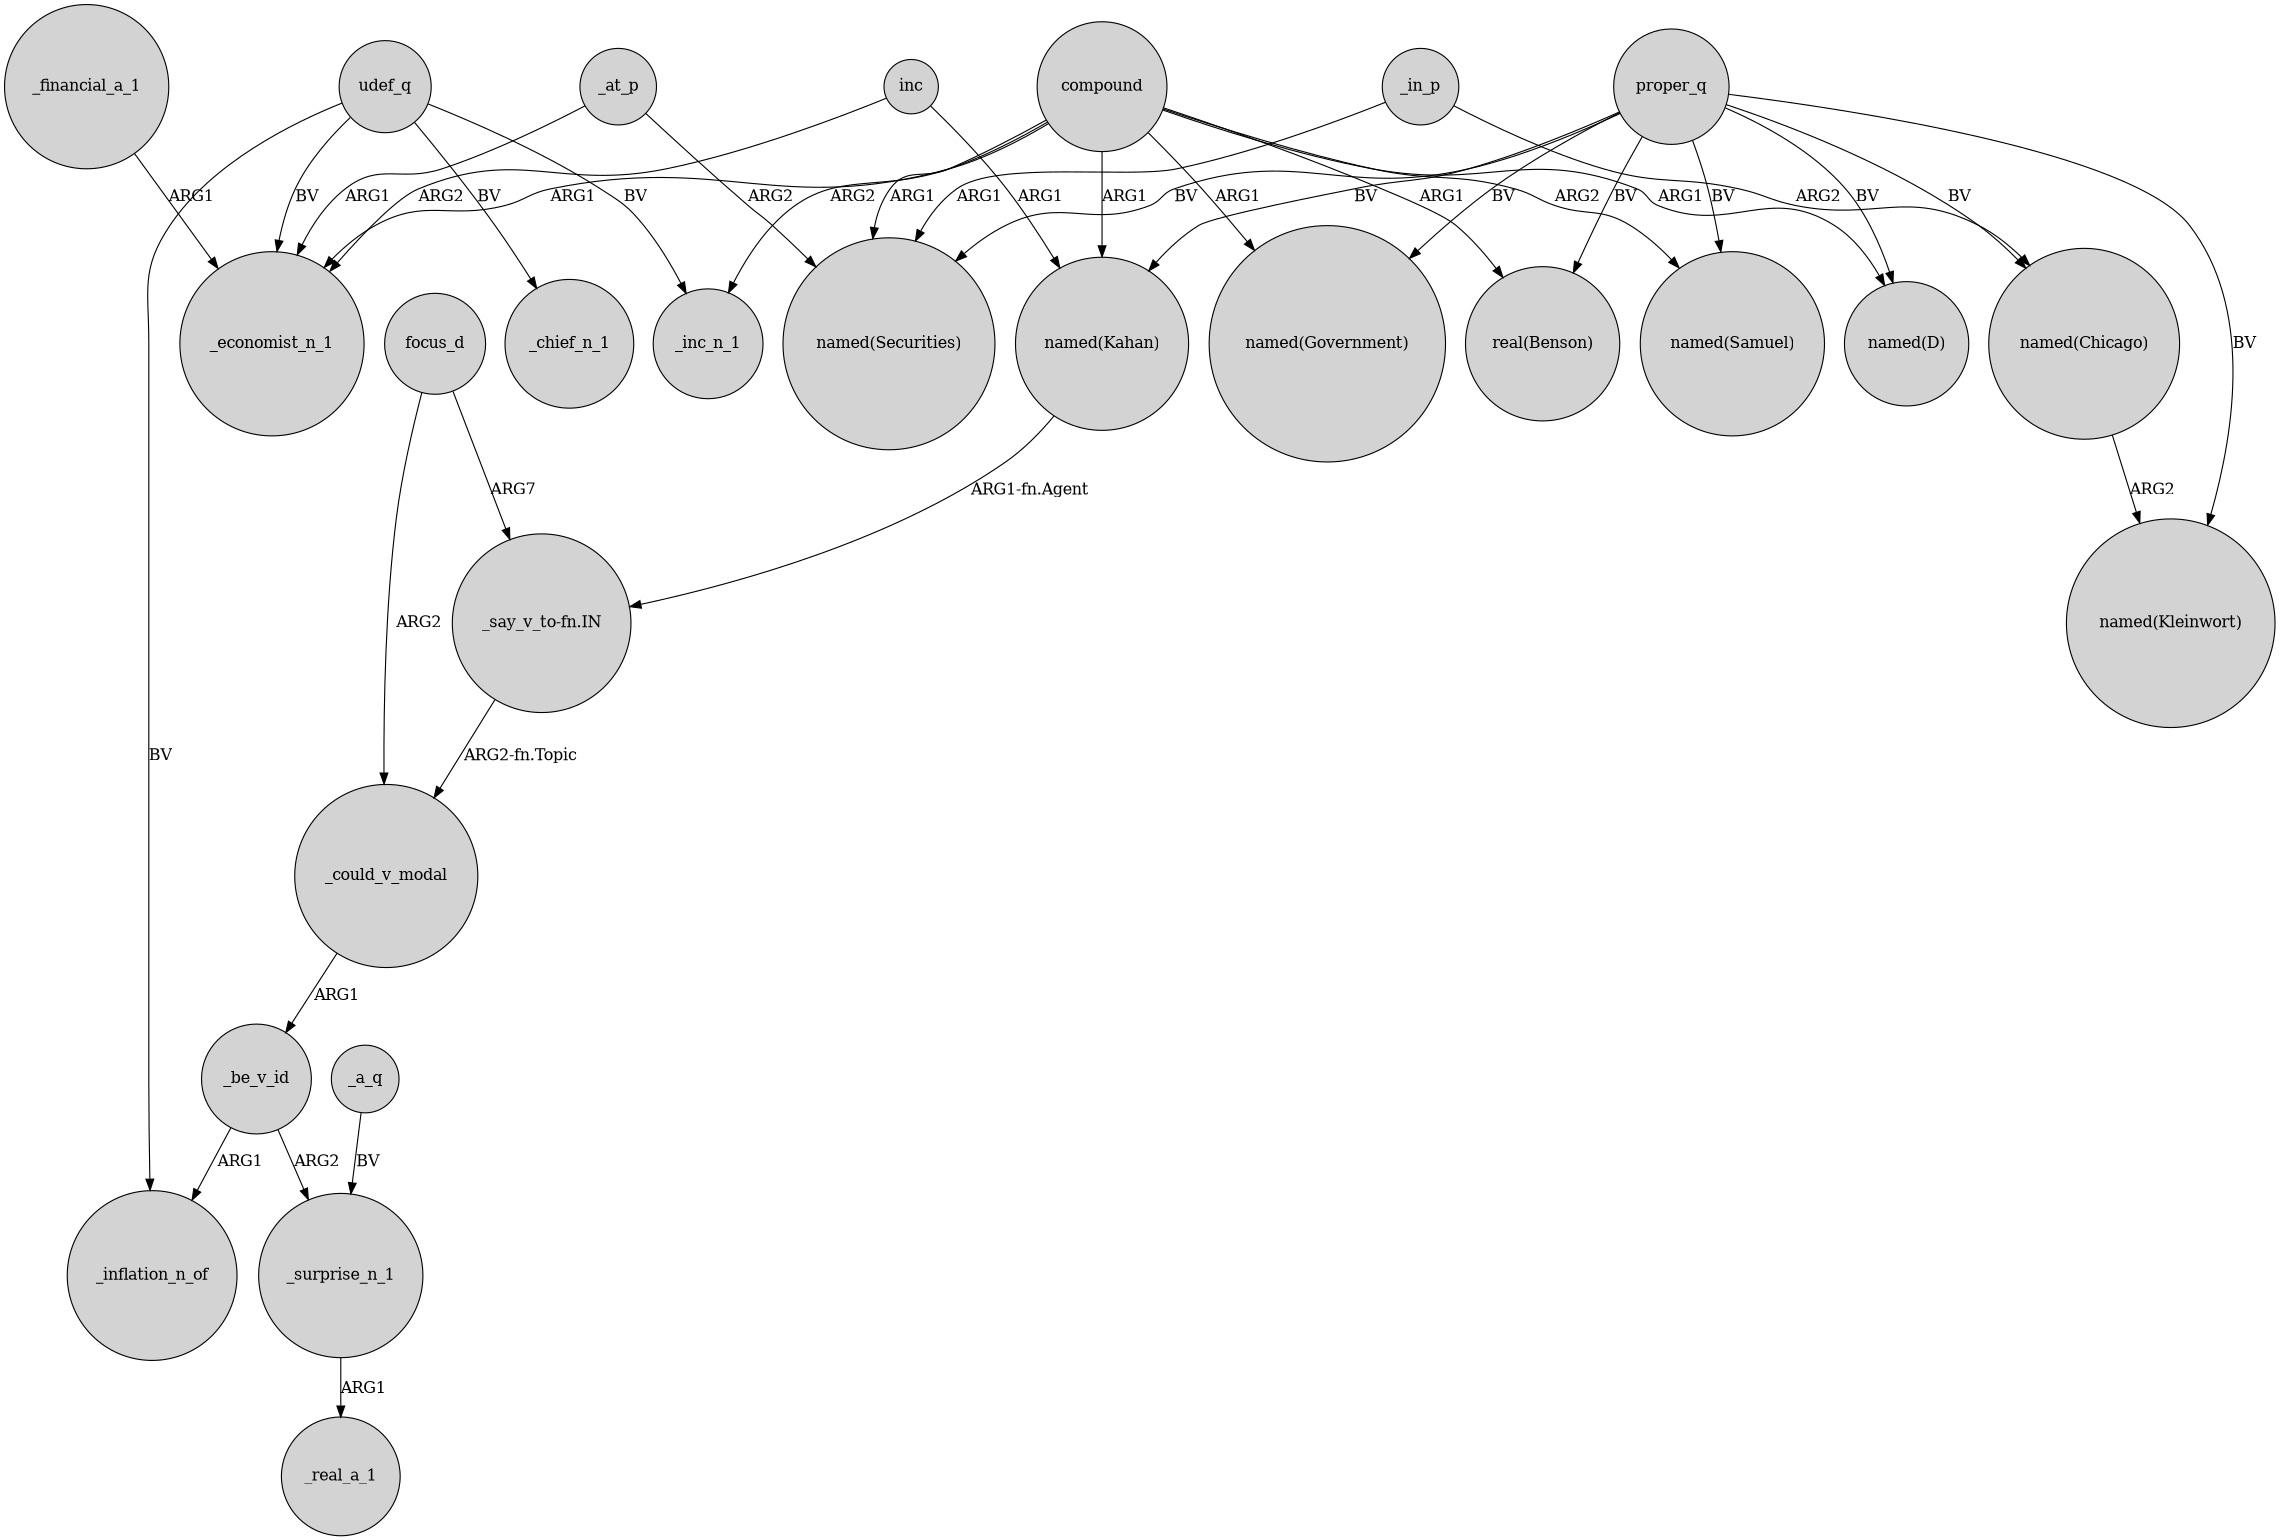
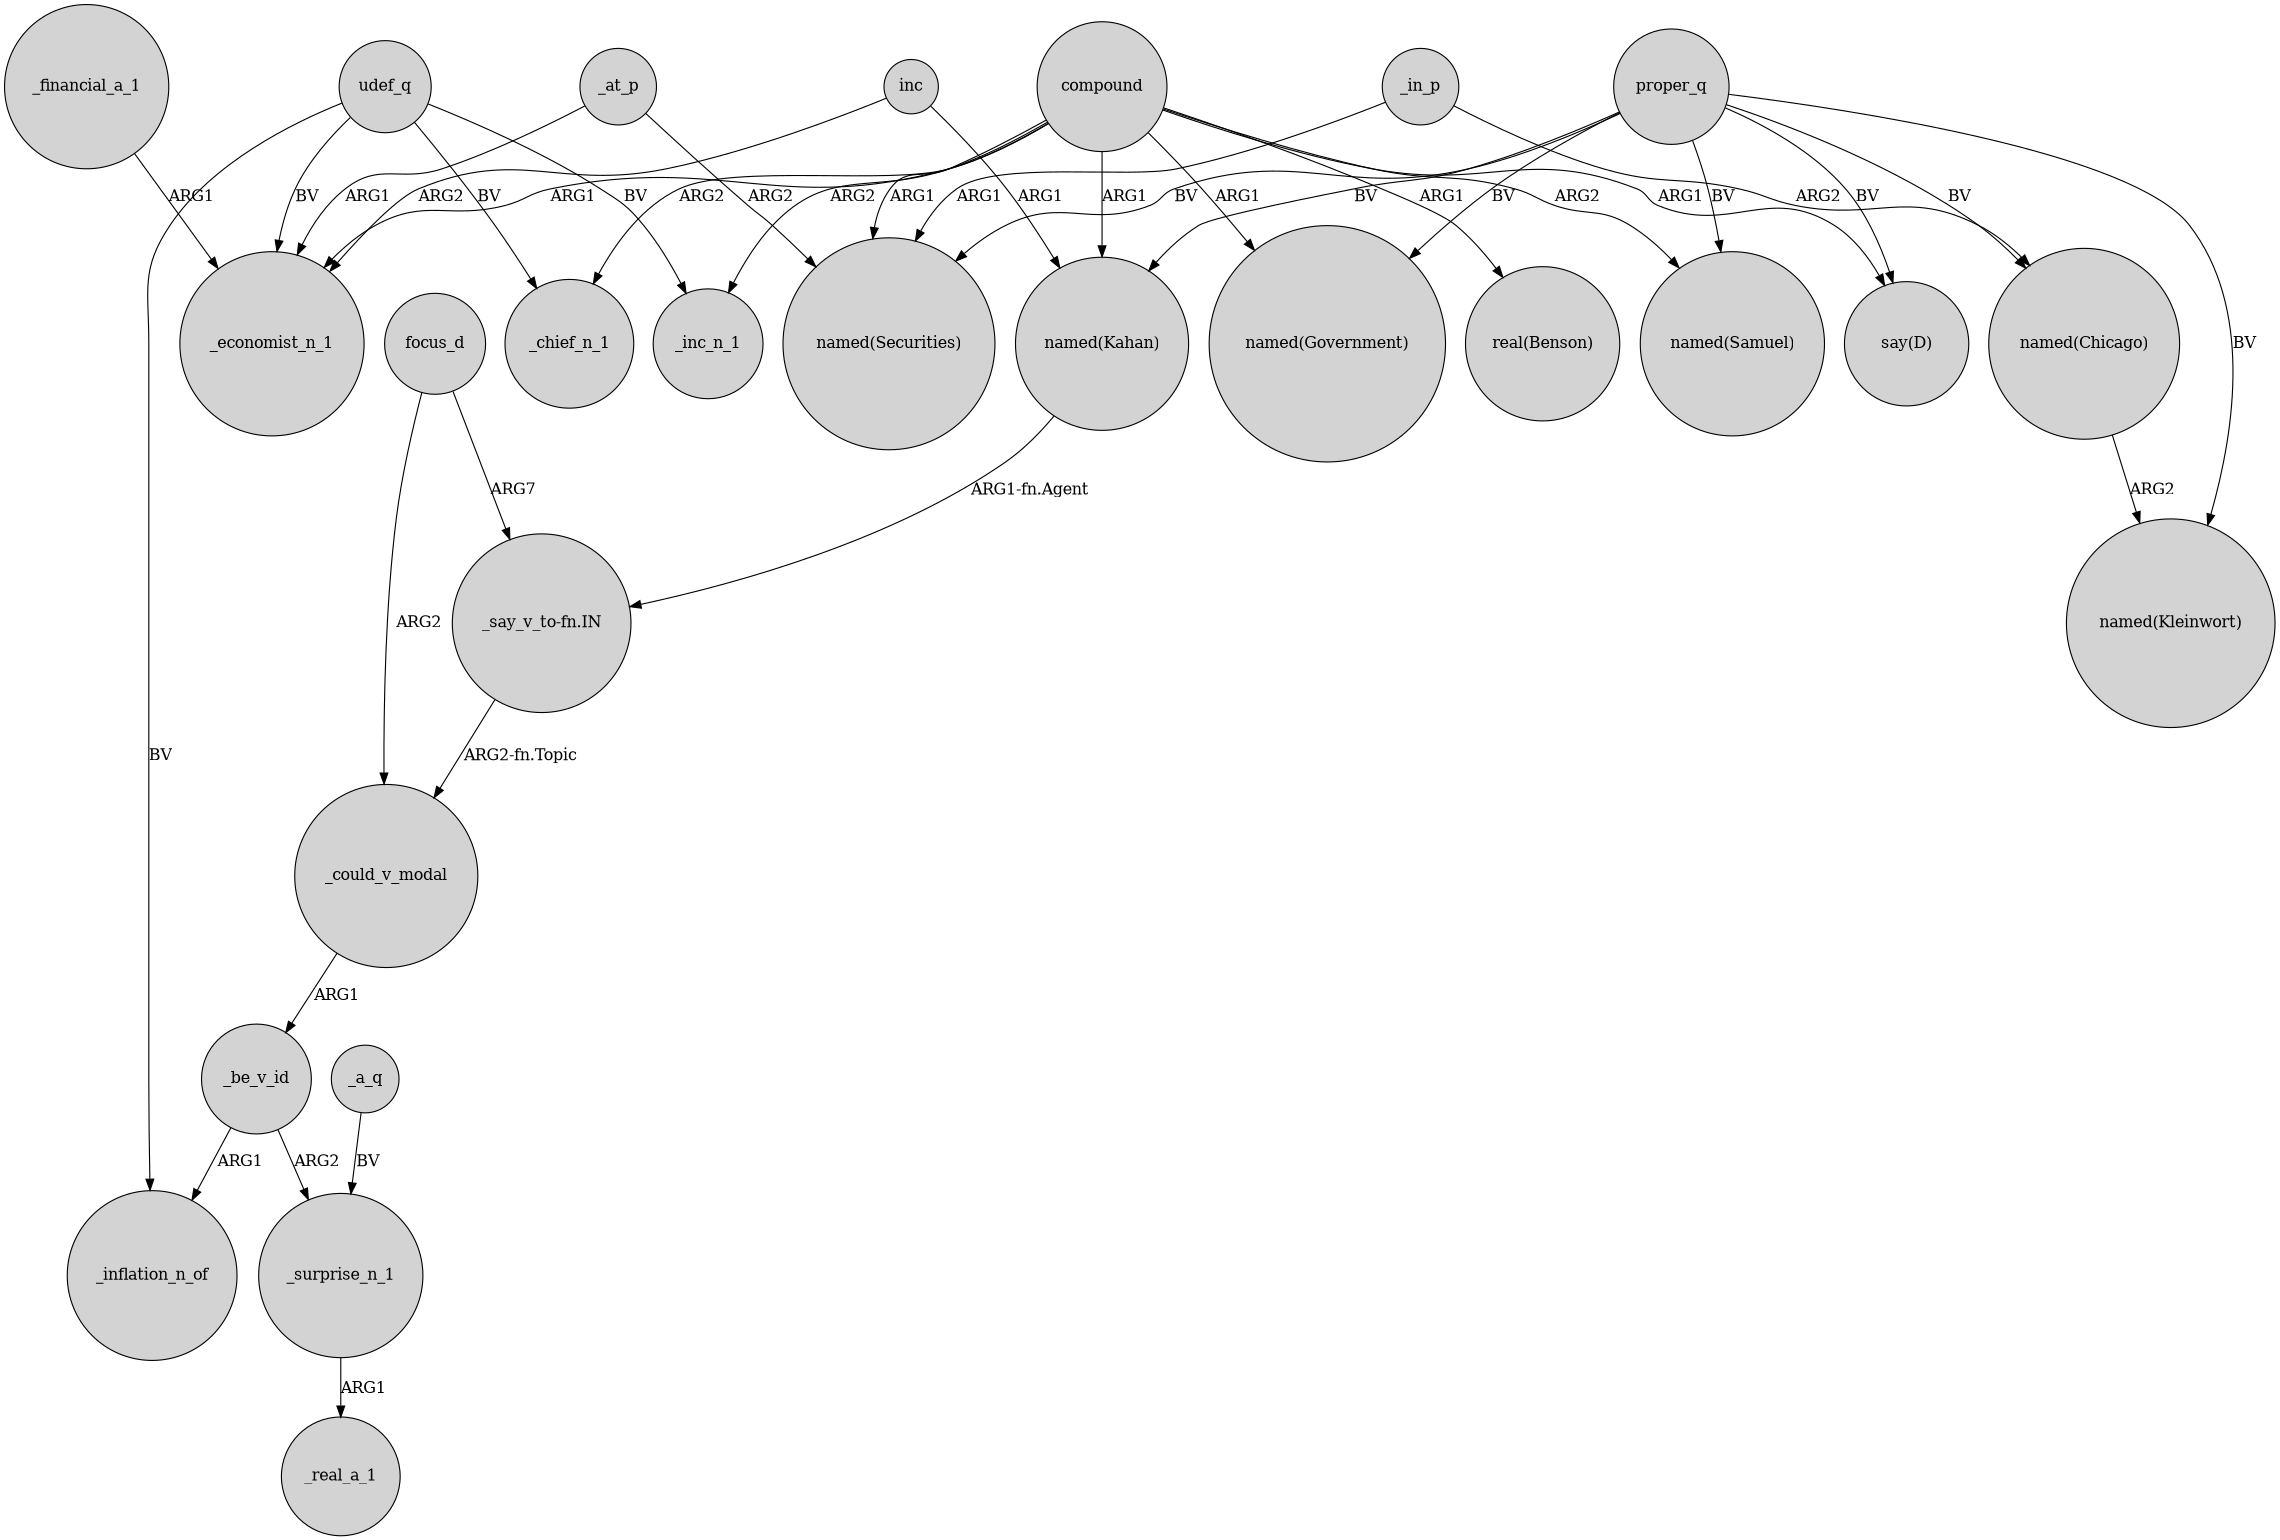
edge "compound" -> "_chief_n_1": added, label "ARG2"
edge "proper_q" -> "real(Benson)": removed, label "BV"
node "named(D)": label "named(D)" -> "say(D)"
